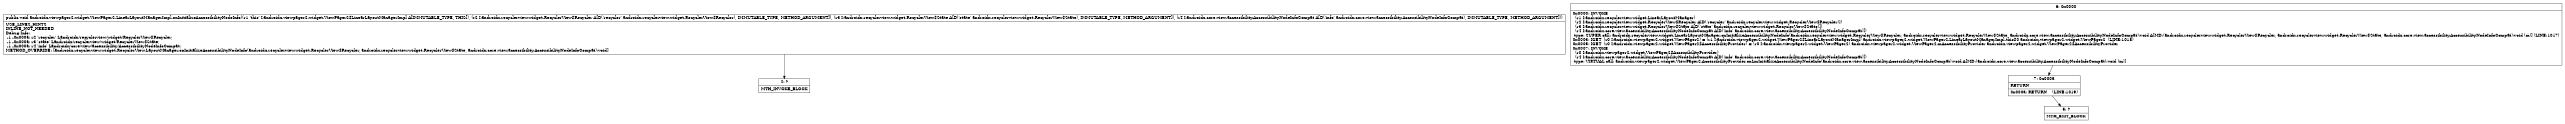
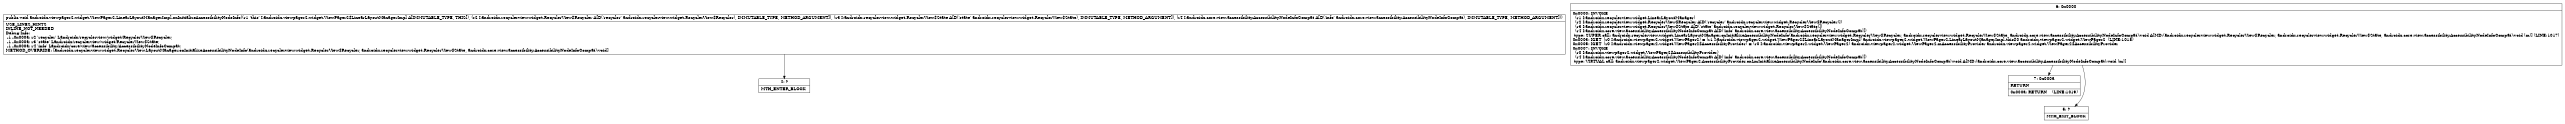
node "4: ?": text "MTH_INVOKE_BLOCK" -> "MTH_ENTER_BLOCK"
edge "7: 0x000a" -> "5: ?": now "6: 0x0000" -> "5: ?"
